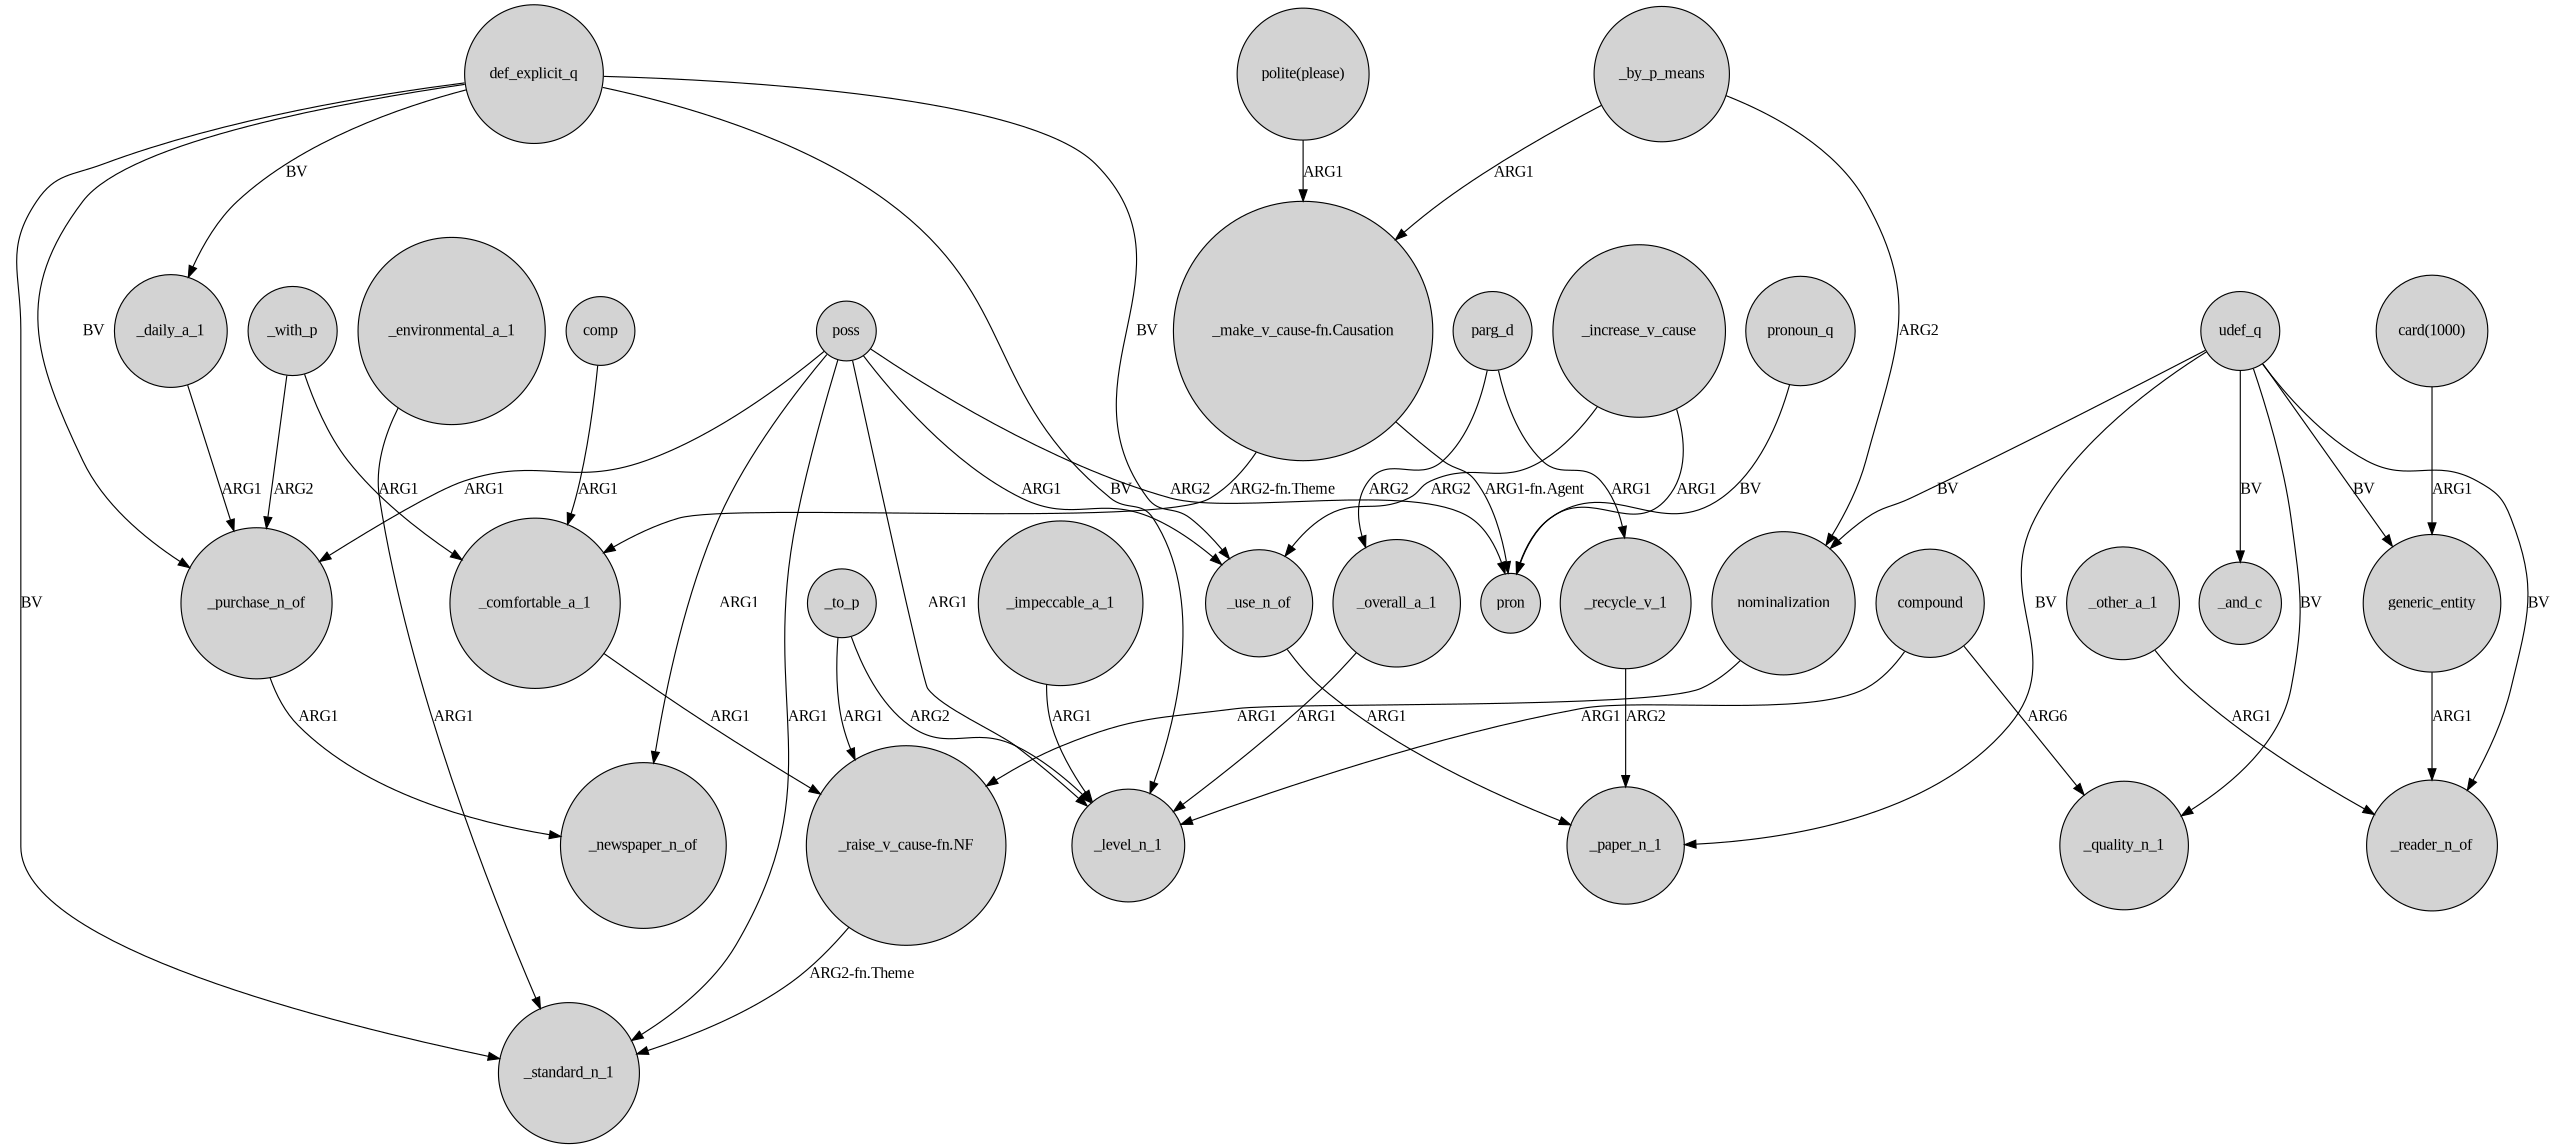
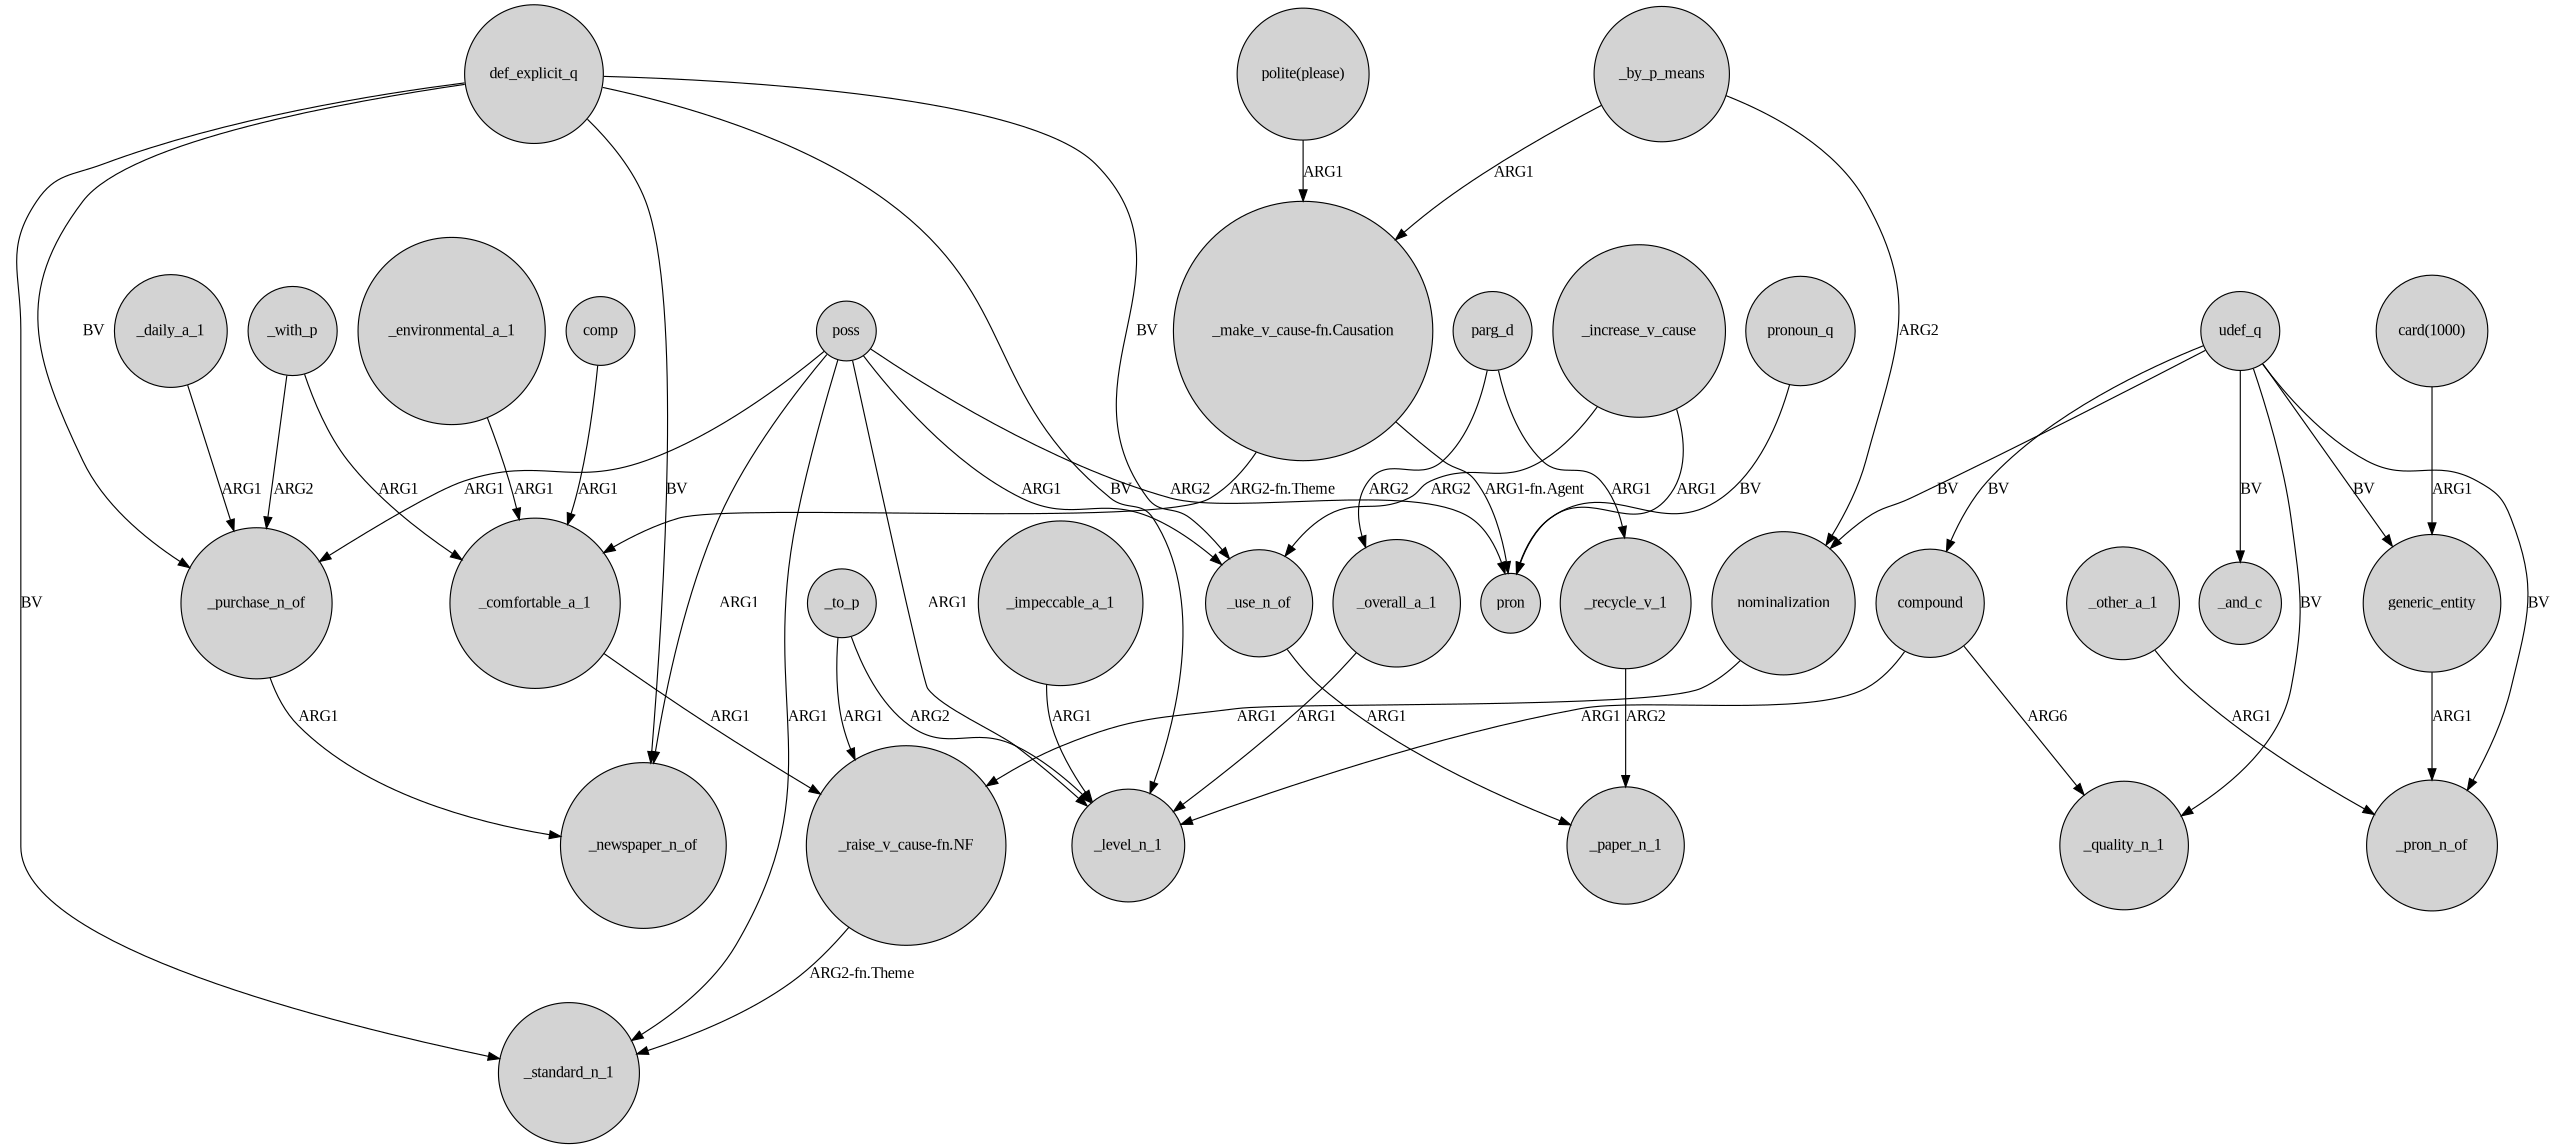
edge "def_explicit_q" -> "_daily_a_1": now "def_explicit_q" -> "_newspaper_n_of"
edge "udef_q" -> "_paper_n_1": now "udef_q" -> "compound"
edge "_environmental_a_1" -> "_standard_n_1": now "_environmental_a_1" -> "_comfortable_a_1"
node "_reader_n_of": label "_reader_n_of" -> "_pron_n_of"
